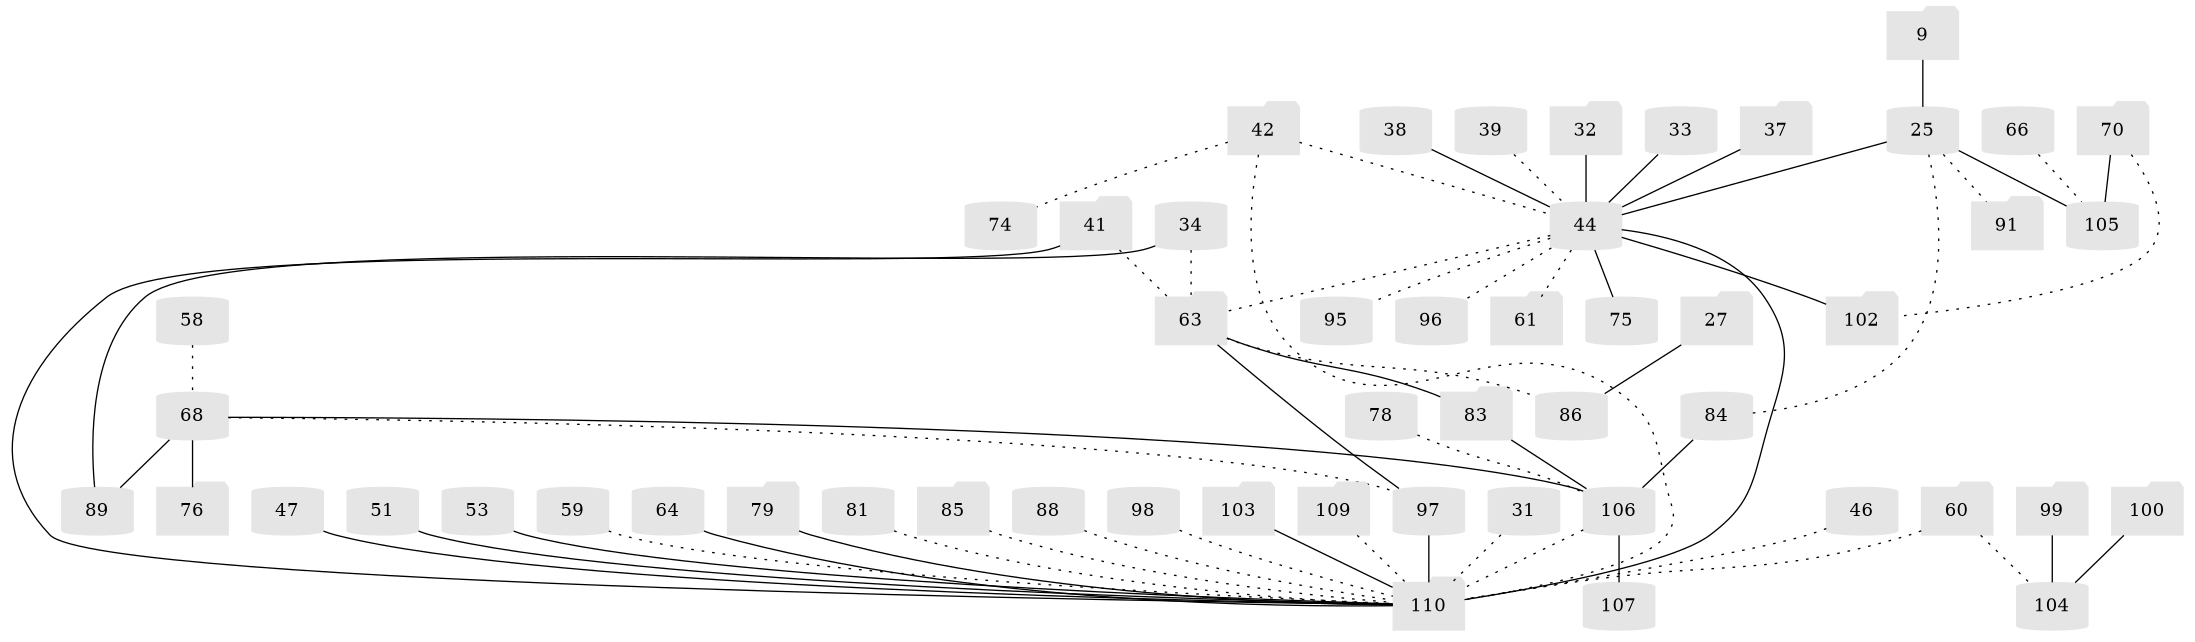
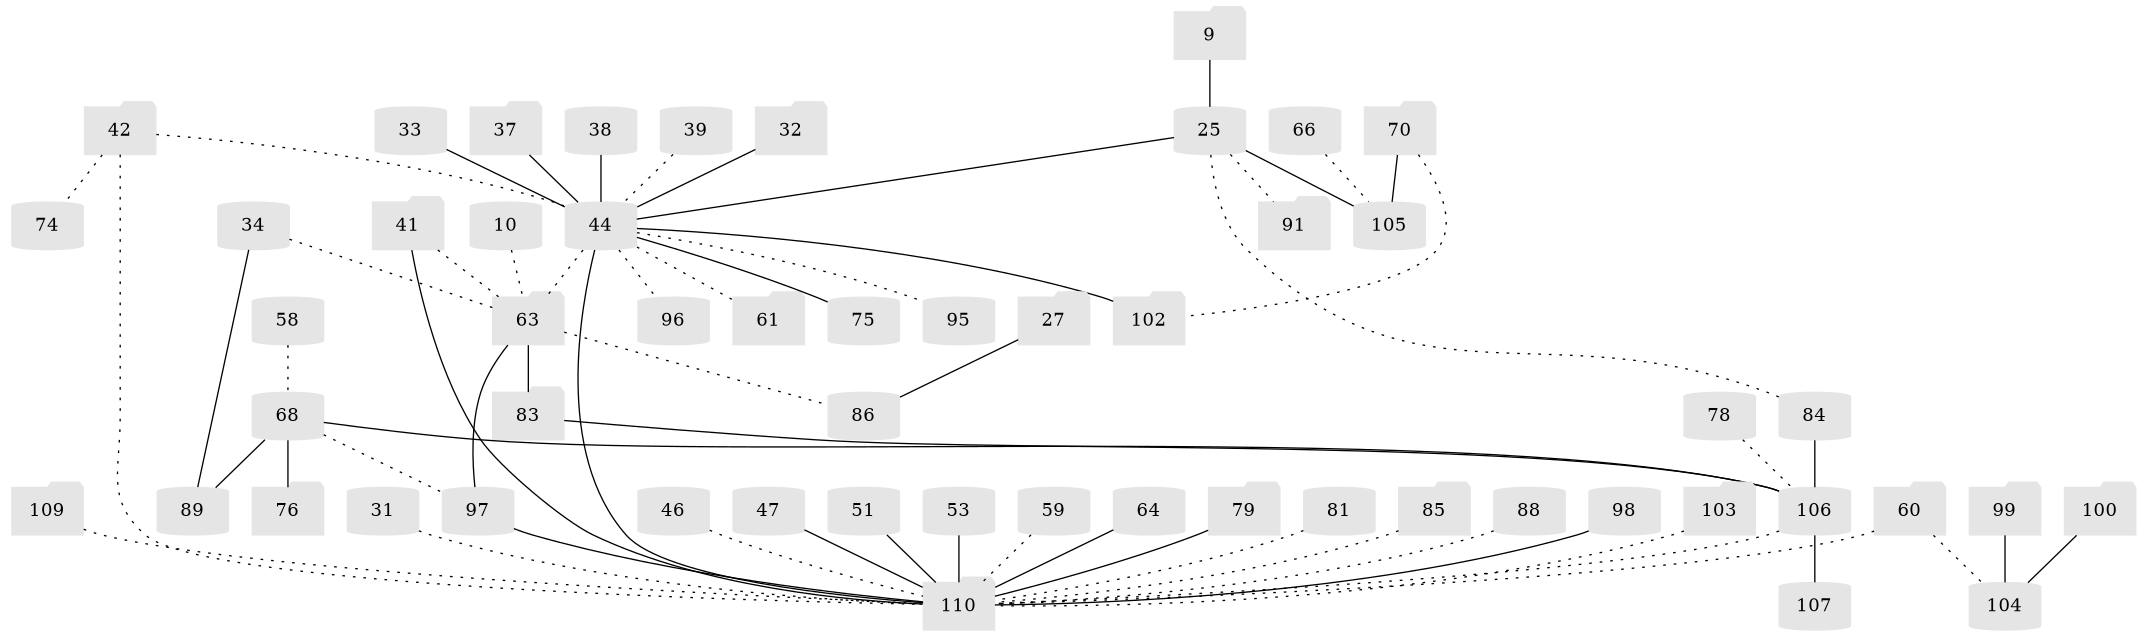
node "10": added
edge "103" -- "110": style solid -> dotted
edge "98" -- "110": style dotted -> solid
